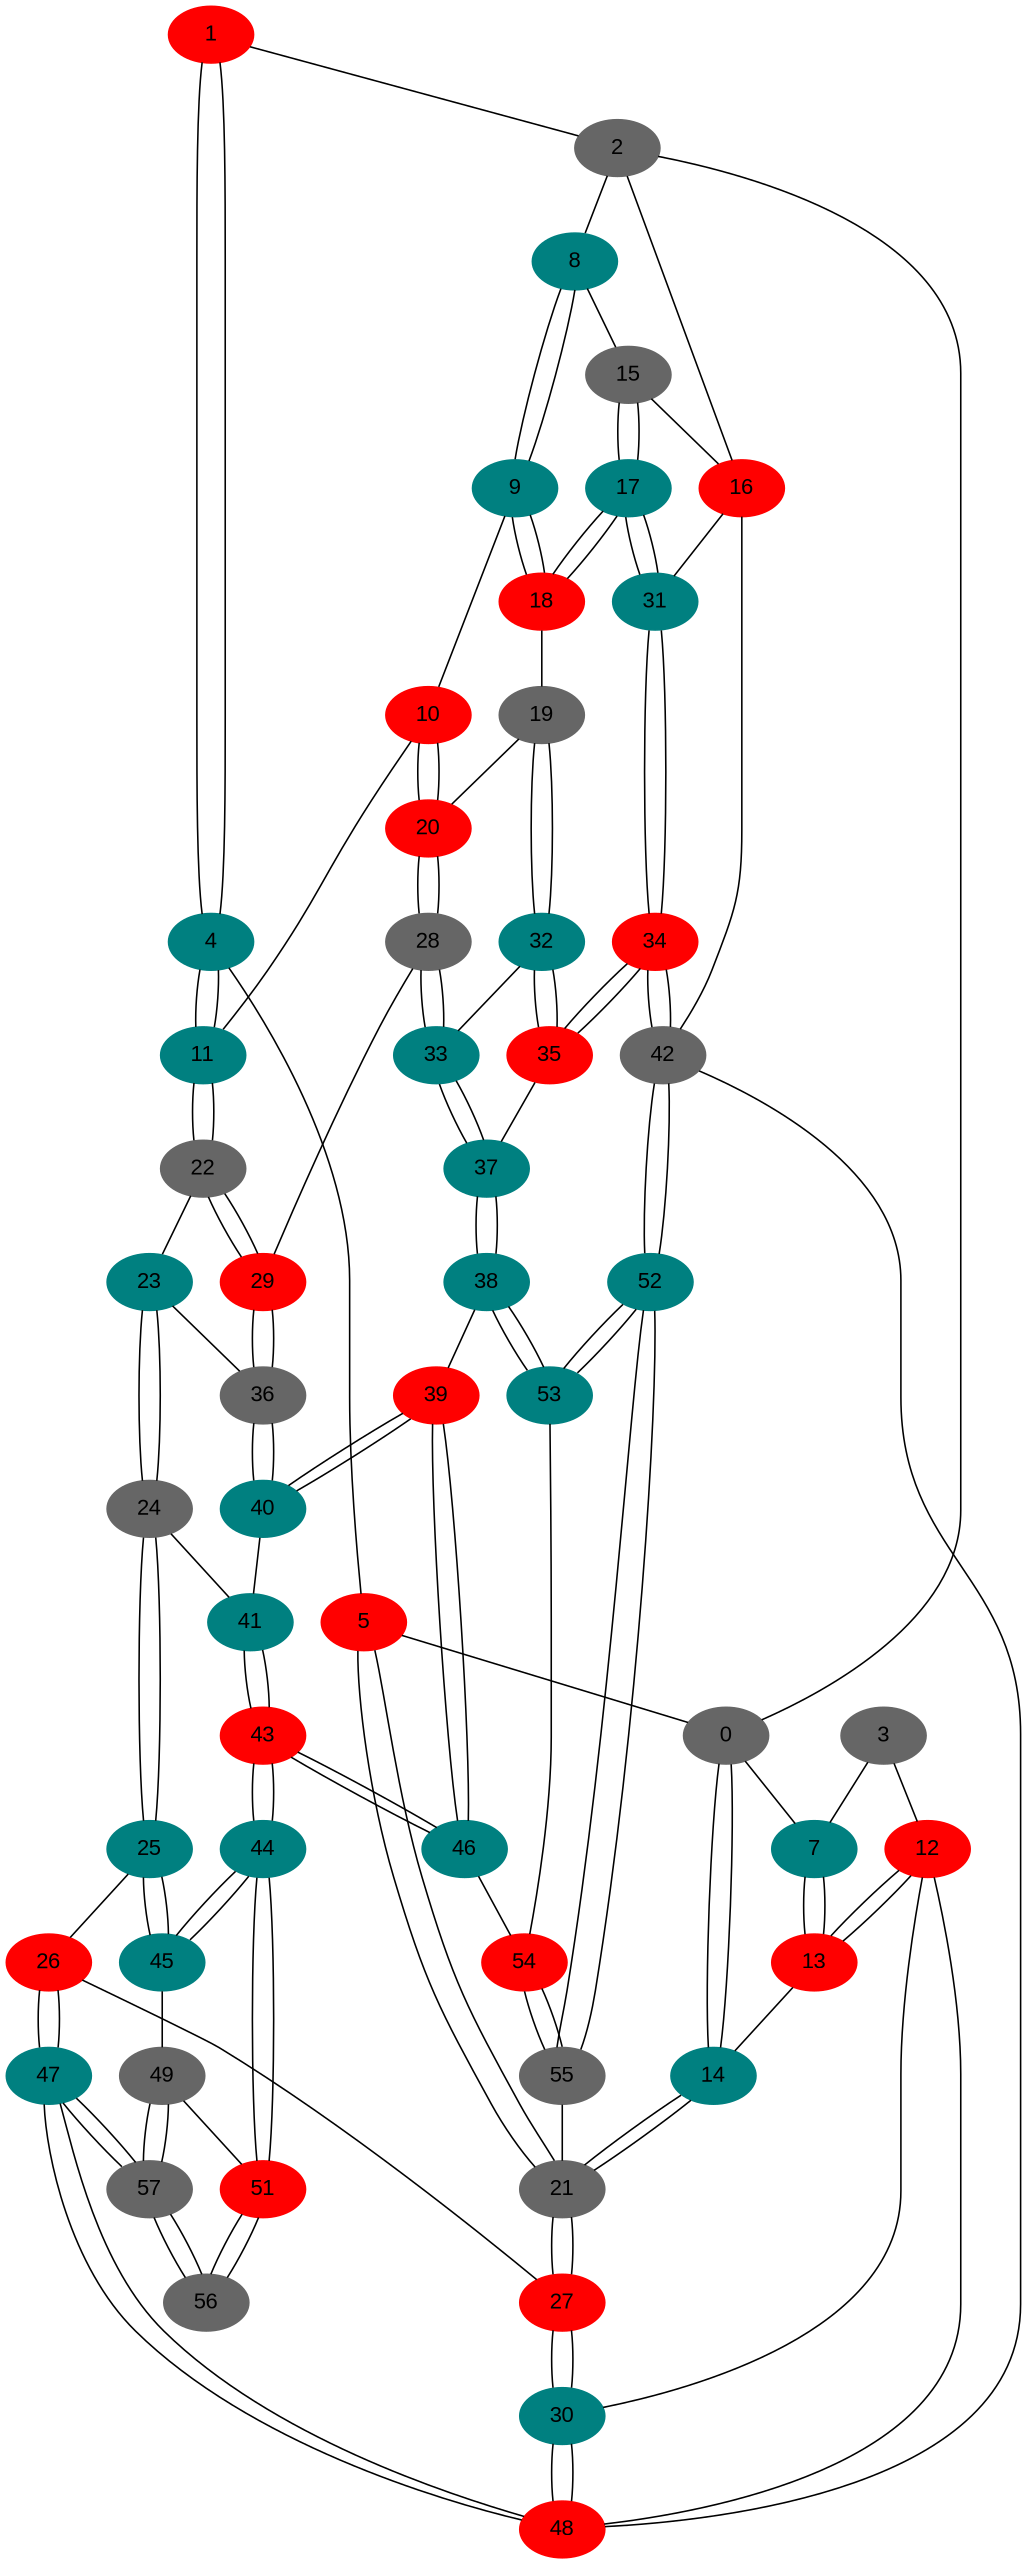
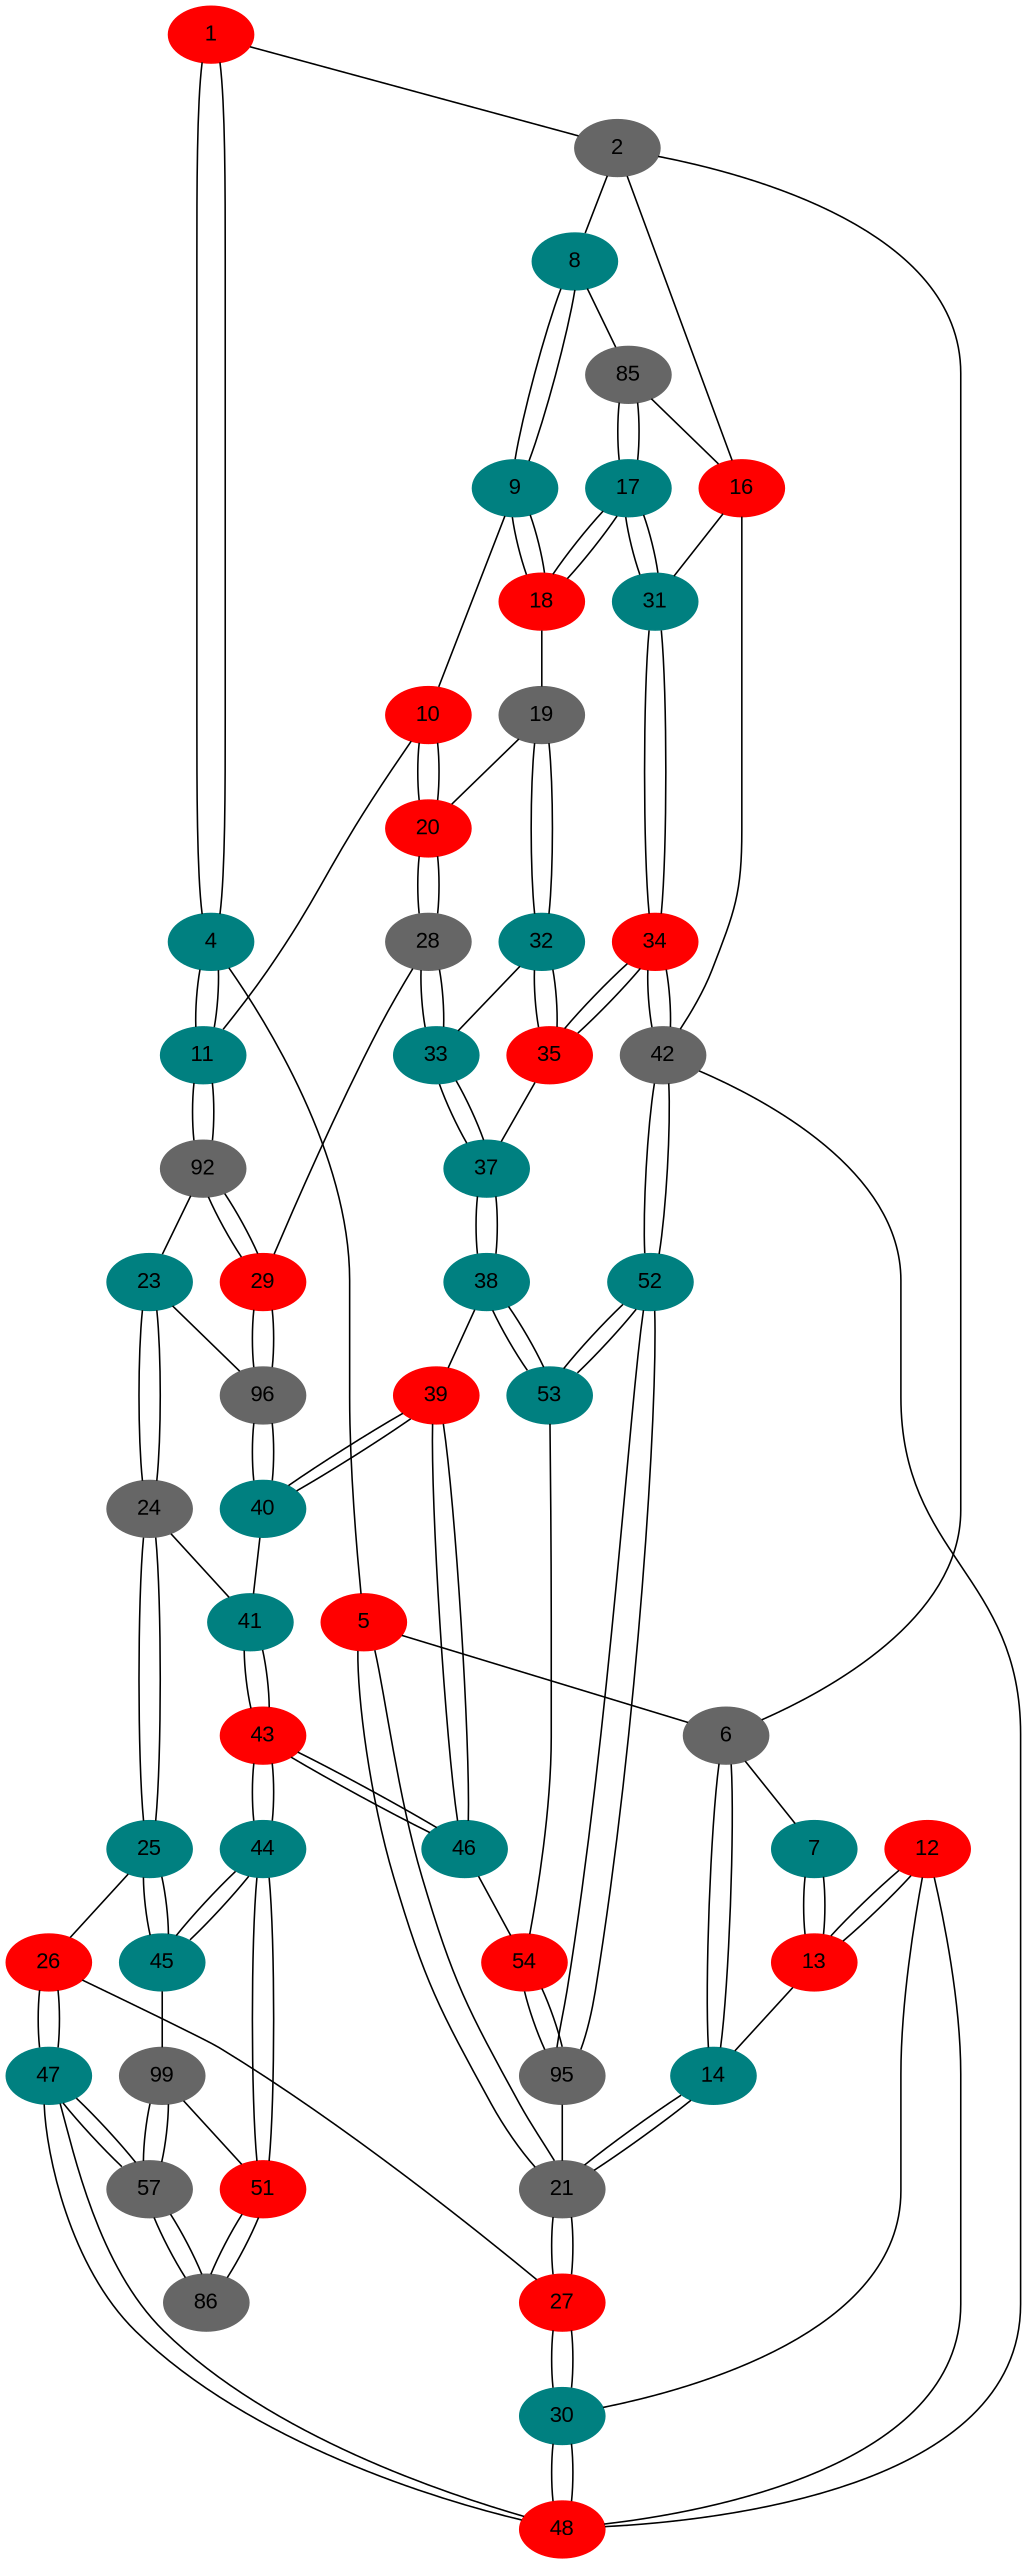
node "15": label "15" -> "85"
node "22": label "22" -> "92"
node "36": label "36" -> "96"
node "0": label "0" -> "6"
node "3": removed
node "49": label "49" -> "99"
node "55": label "55" -> "95"
node "56": label "56" -> "86"
